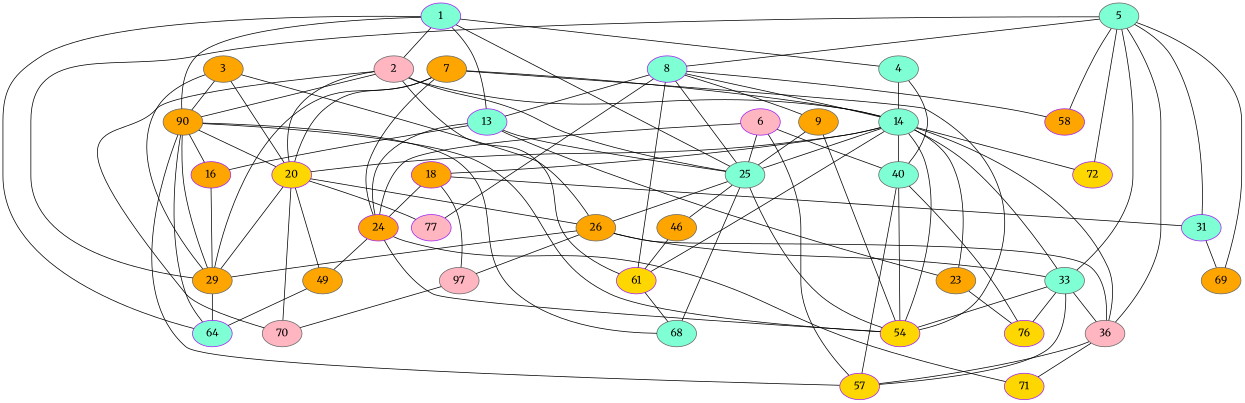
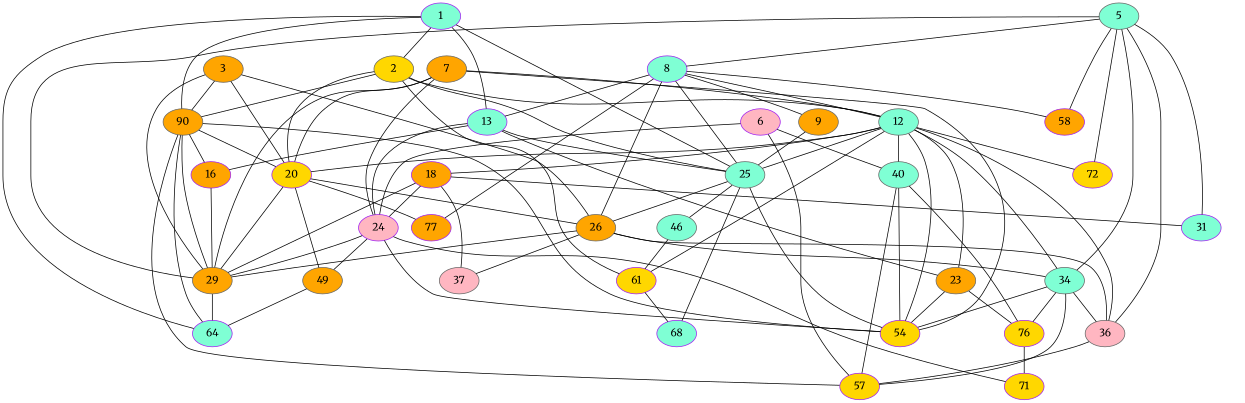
node "2": fillcolor lightpink -> gold
node "4": removed
node "14": label "14" -> "12"
edge "6" -- "25": removed
edge "90" -- "68": removed
edge "8" -- "61": now "8" -- "26"
edge "18" -- "29": added
node "24": fillcolor orange -> lightpink
node "77": fillcolor lightpink -> orange
node "46": fillcolor orange -> aquamarine
edge "9" -- "54": now "23" -- "54"
edge "24" -- "29": added
node "97": label "97" -> "37"
node "33": label "33" -> "34"
node "69": removed
node "70": removed
node "68": color gray40 -> purple
edge "36" -- "71": now "76" -- "71"
